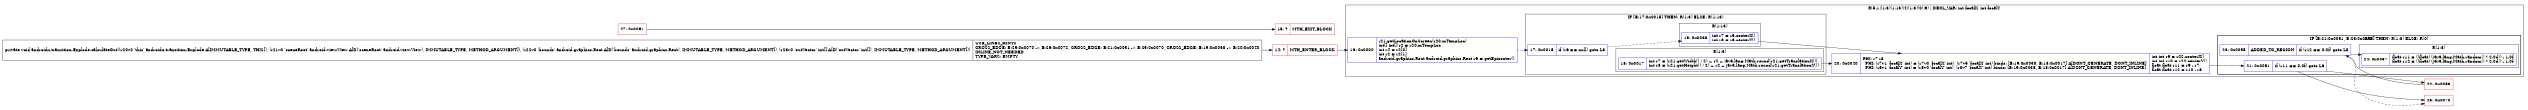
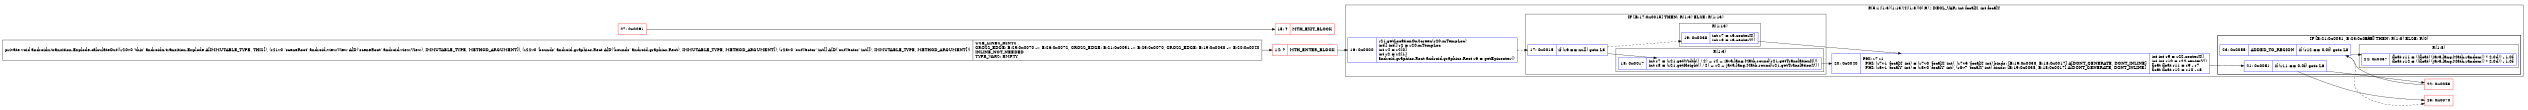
edge "17: 0x0015" -> "18: 0x0017": added
node "20: 0x0040": text "PHI: r7 r8" -> "PHI: r7 r1"
